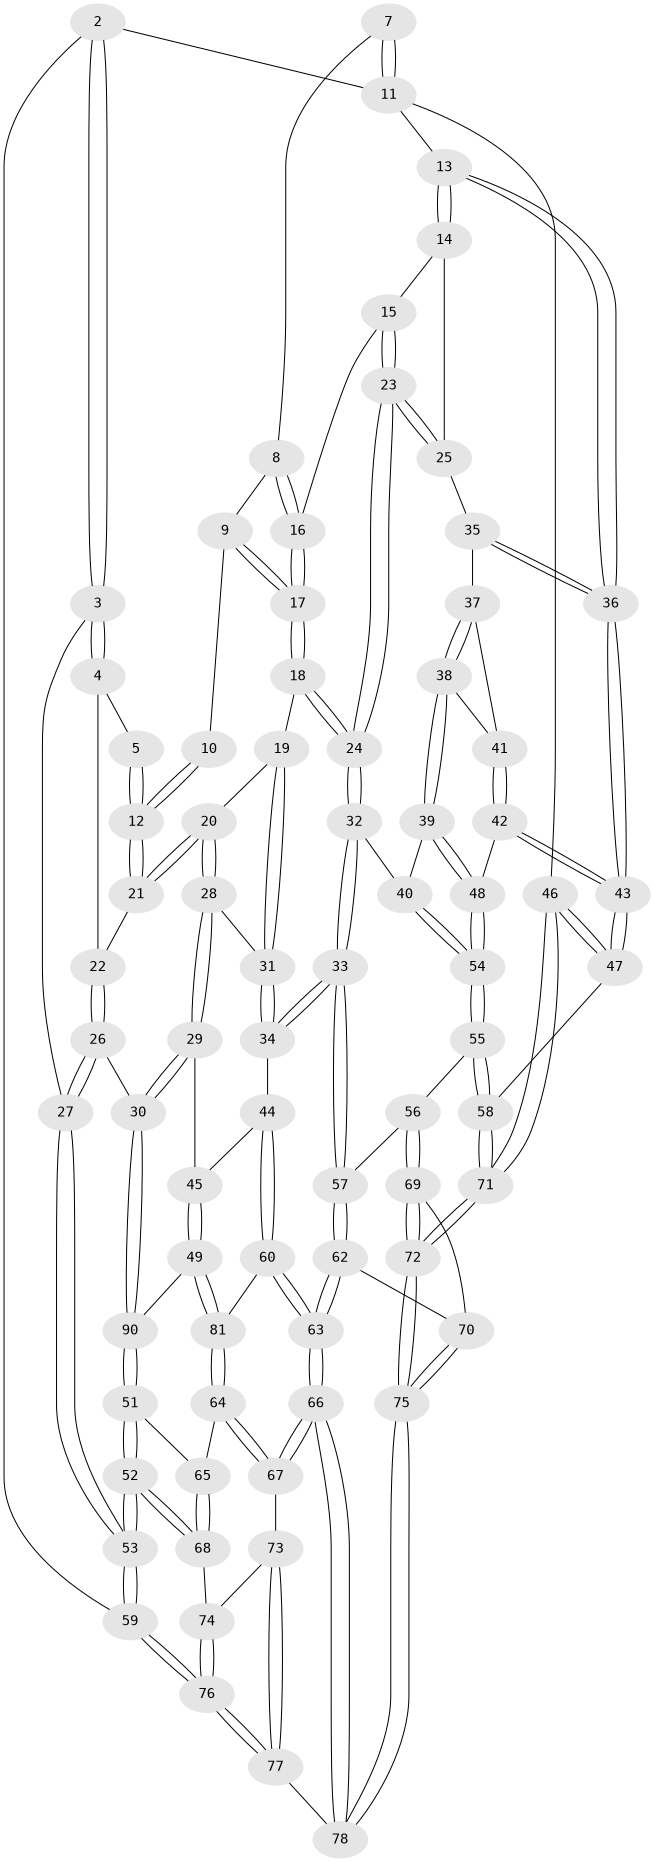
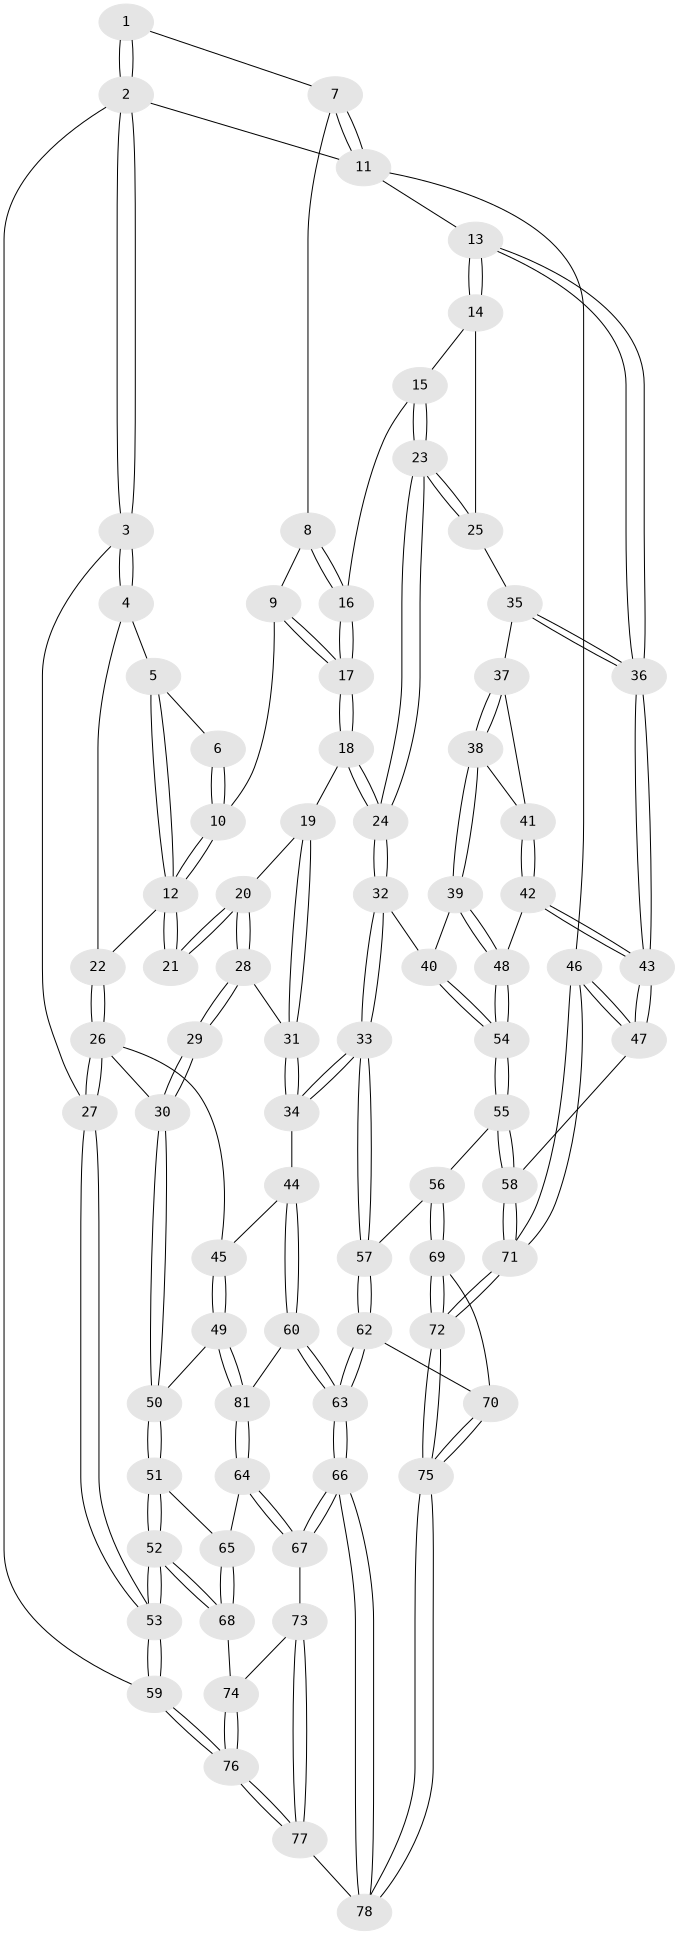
node "1": added
node "6": added
edge "21" -- "22": now "12" -- "22"
edge "29" -- "45": now "26" -- "45"
node "90": label "90" -> "50"
